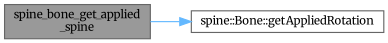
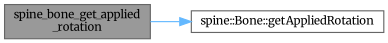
node "spine_bone_get_applied _spine": label "spine_bone_get_applied _spine" -> "spine_bone_get_applied _rotation"
